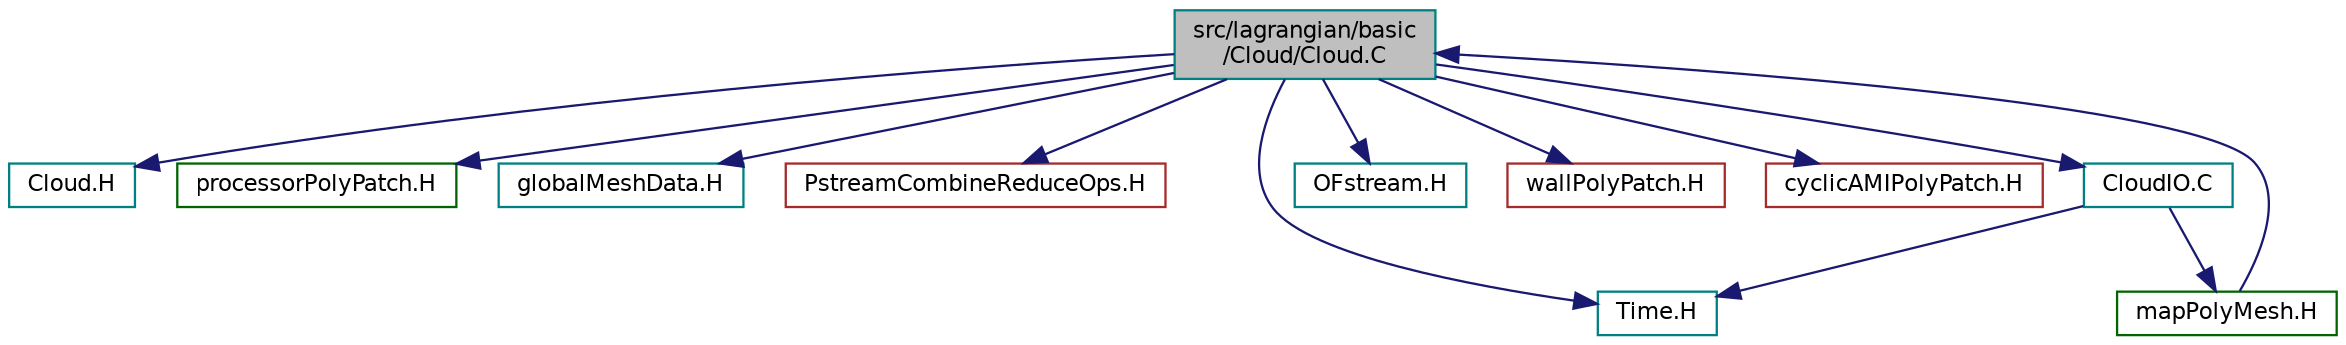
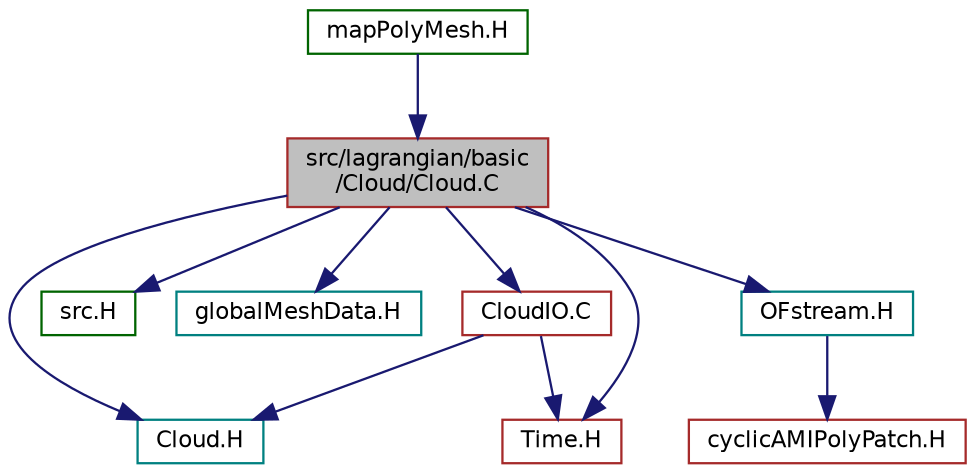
node "src/lagrangian/basic /Cloud/Cloud.C": color teal -> brown
edge "src/lagrangian/basic /Cloud/Cloud.C" -> "cyclicAMIPolyPatch.H": now "OFstream.H" -> "cyclicAMIPolyPatch.H"
node "processorPolyPatch.H": label "processorPolyPatch.H" -> "src.H"
node "PstreamCombineReduceOps.H": removed
node "wallPolyPatch.H": removed
node "CloudIO.C": color teal -> brown
edge "CloudIO.C" -> "mapPolyMesh.H": now "CloudIO.C" -> "Cloud.H"
node "Time.H": color teal -> brown
